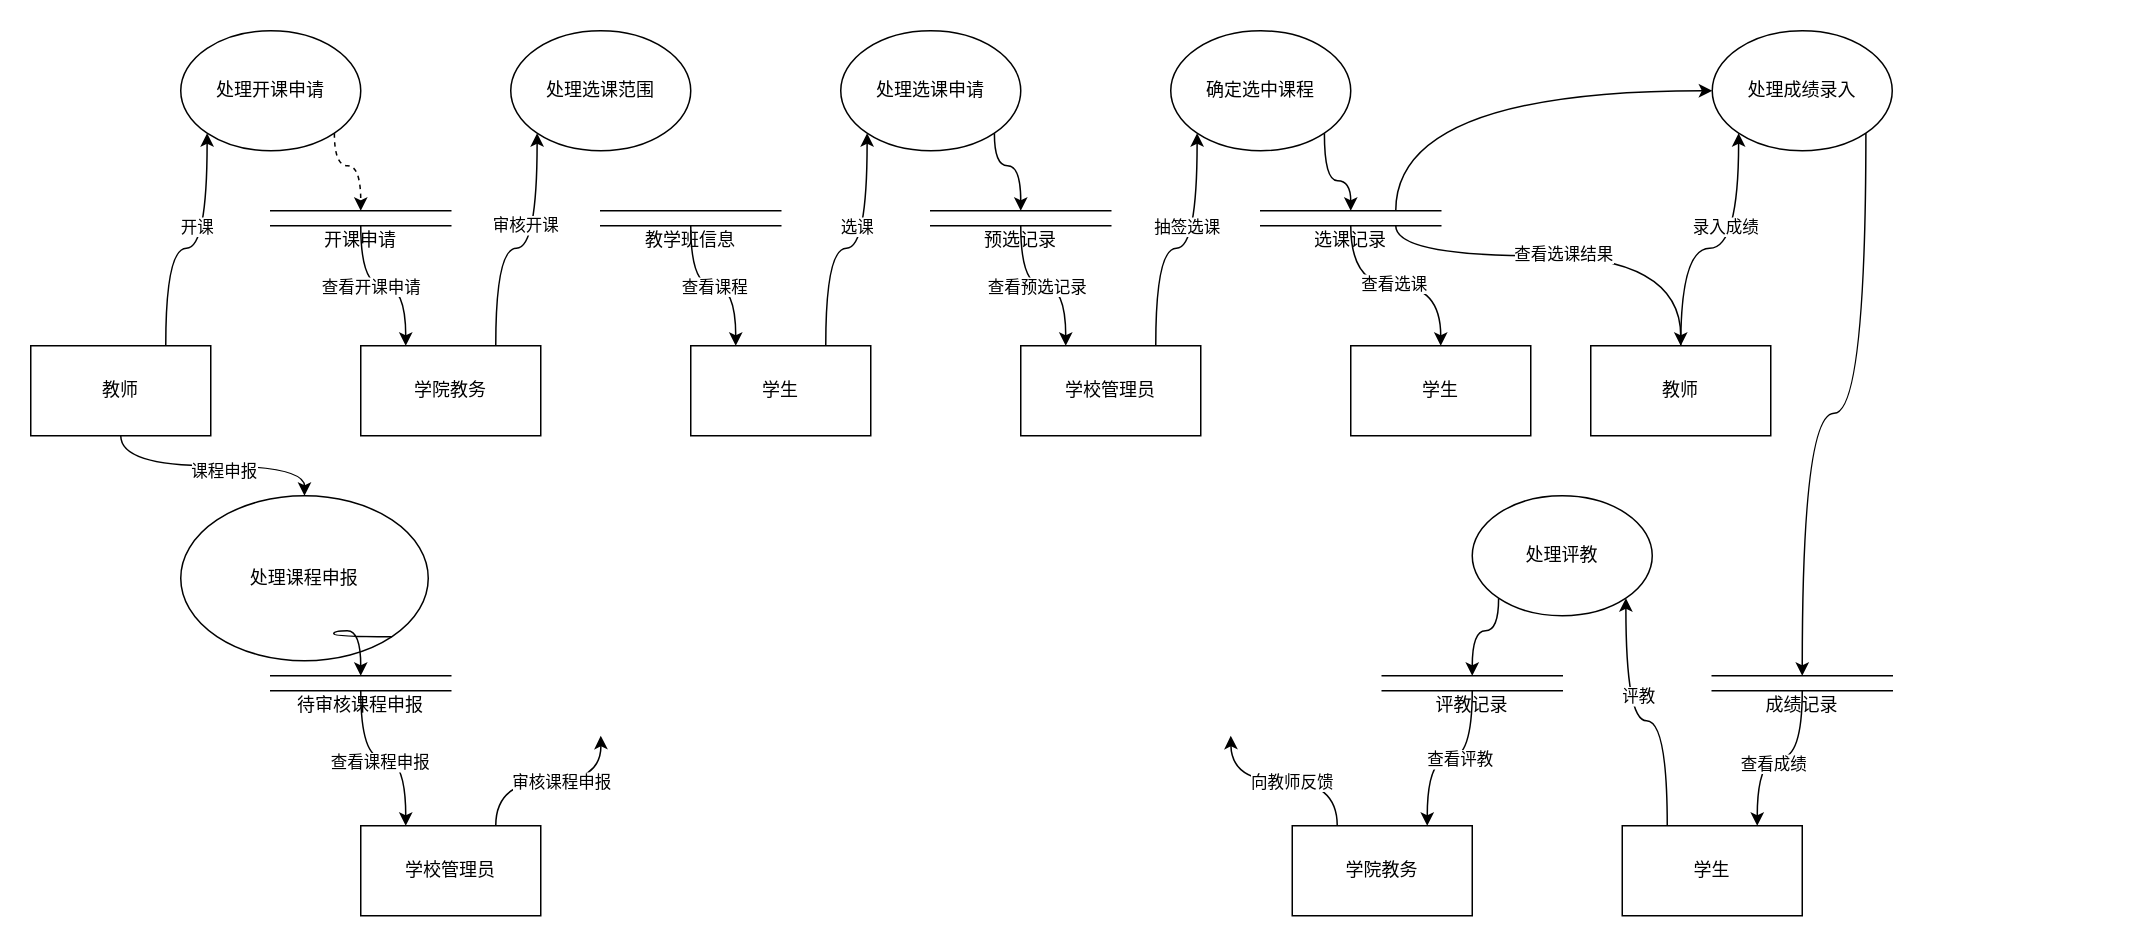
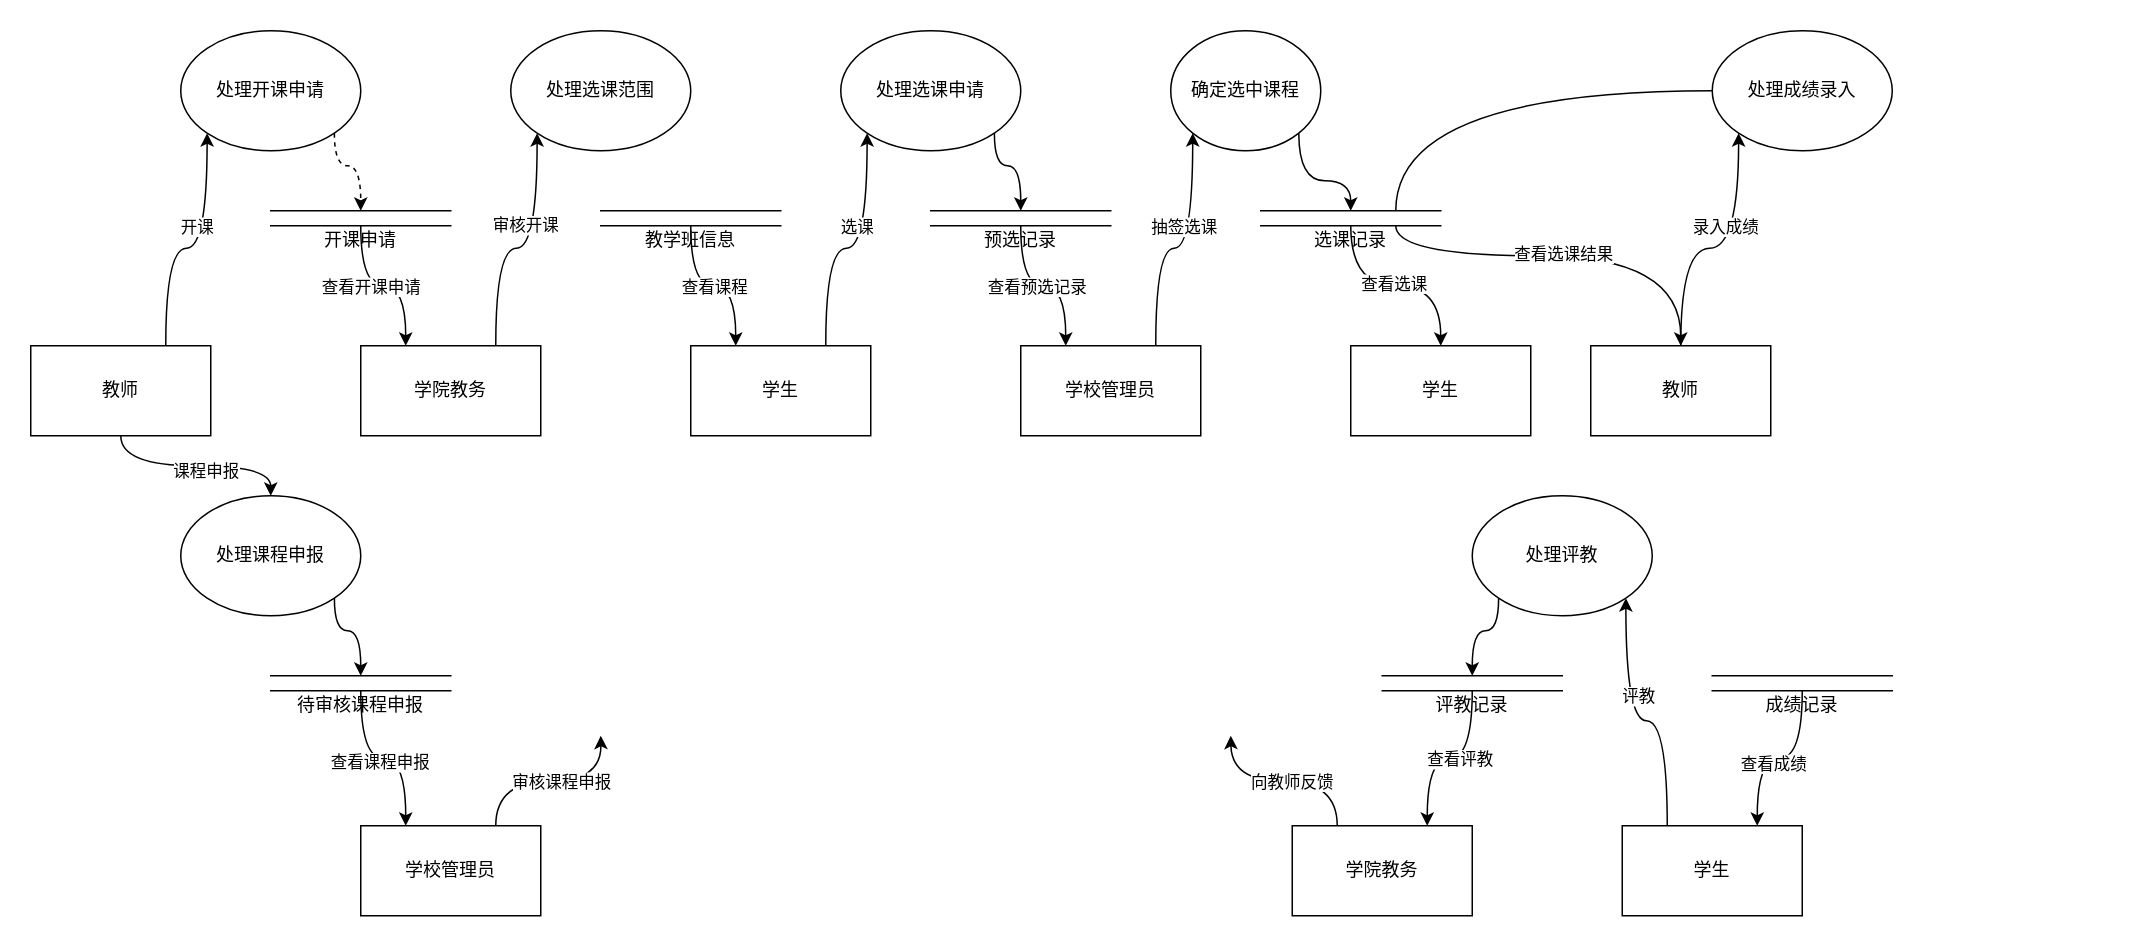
node "确定选中课程": size 180x120 -> 150x120
edge "选课记录" -> "处理成绩录入": arrowhead classic -> none
edge "处理成绩录入" -> "成绩记录": removed
node "处理课程申报": size 248x165 -> 180x120
